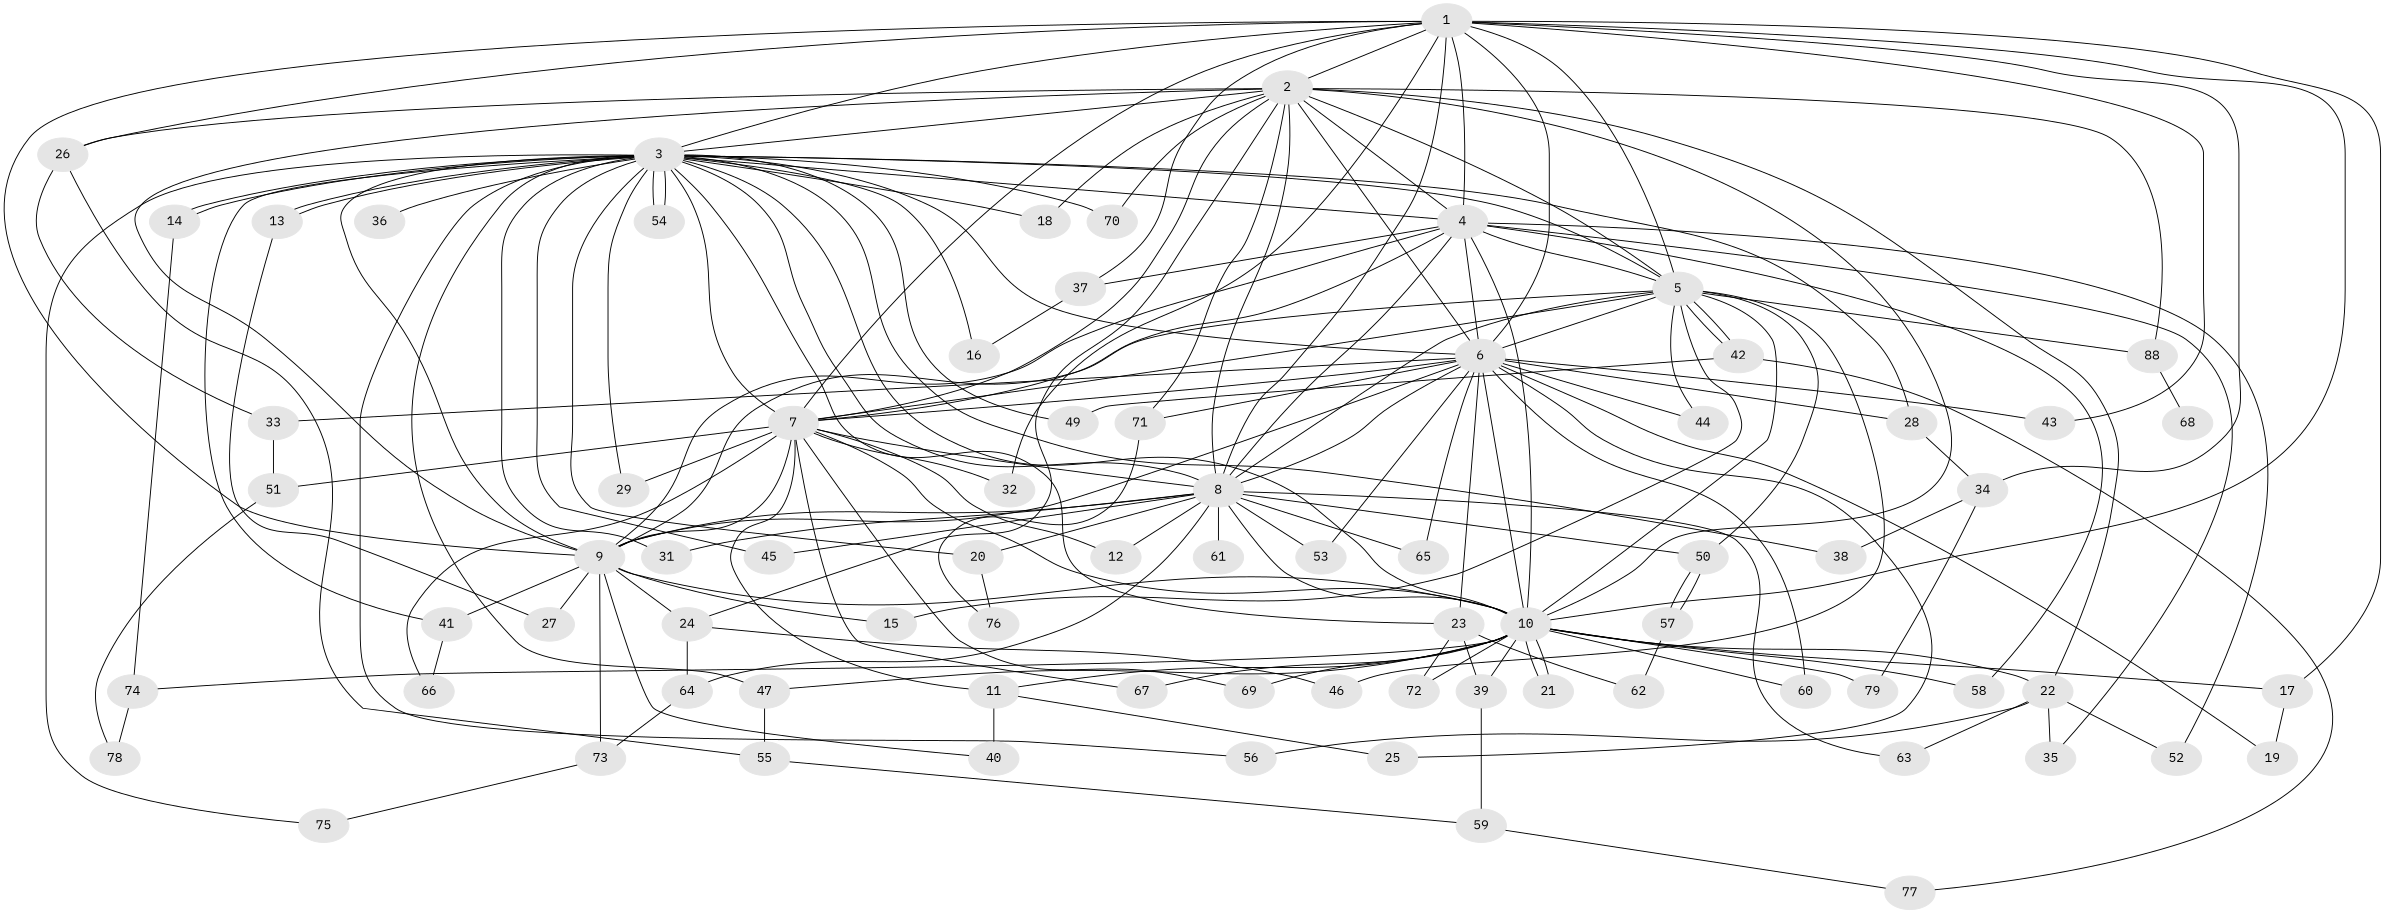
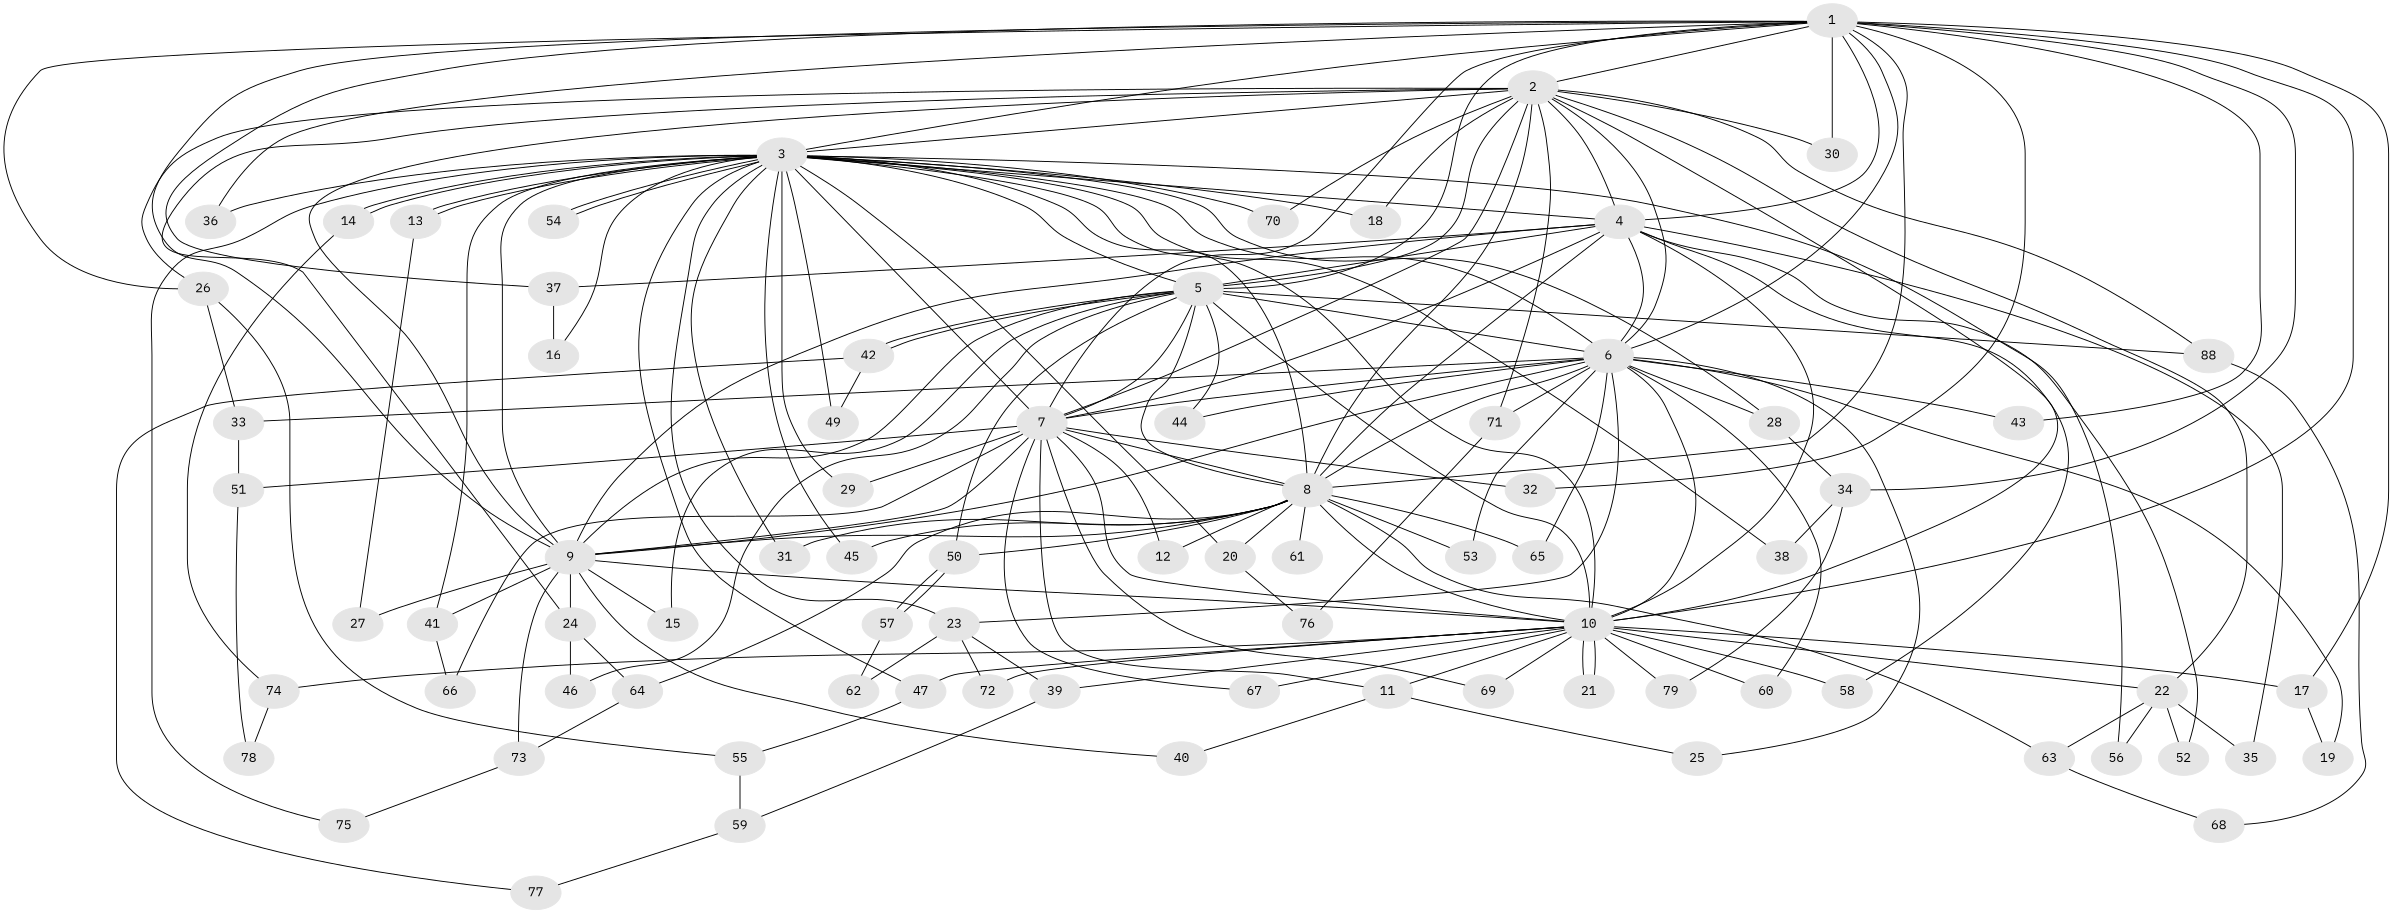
edge "1" -- "36": added
node "30": added
edge "63" -- "68": added
